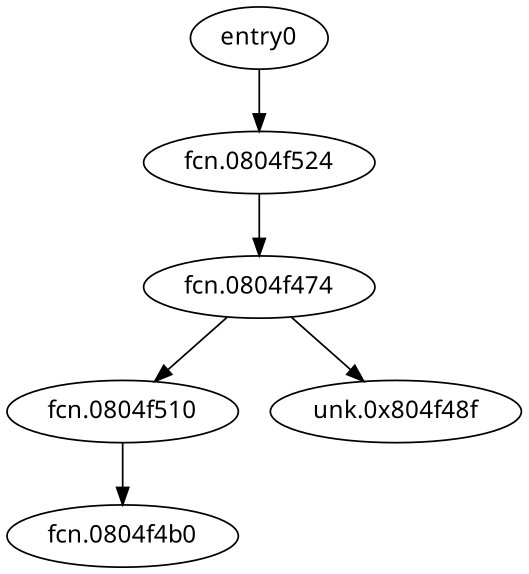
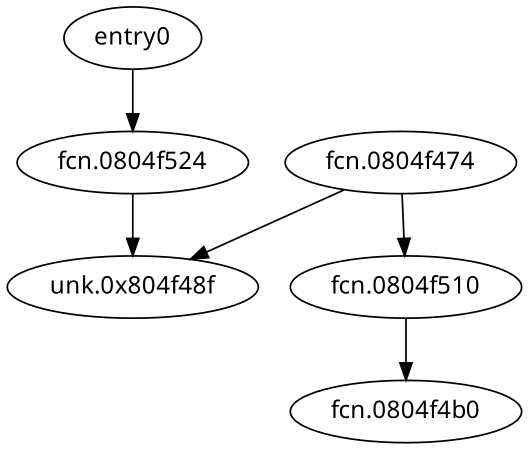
edge "fcn.0804f524" -> "fcn.0804f474": now "fcn.0804f524" -> "unk.0x804f48f"
